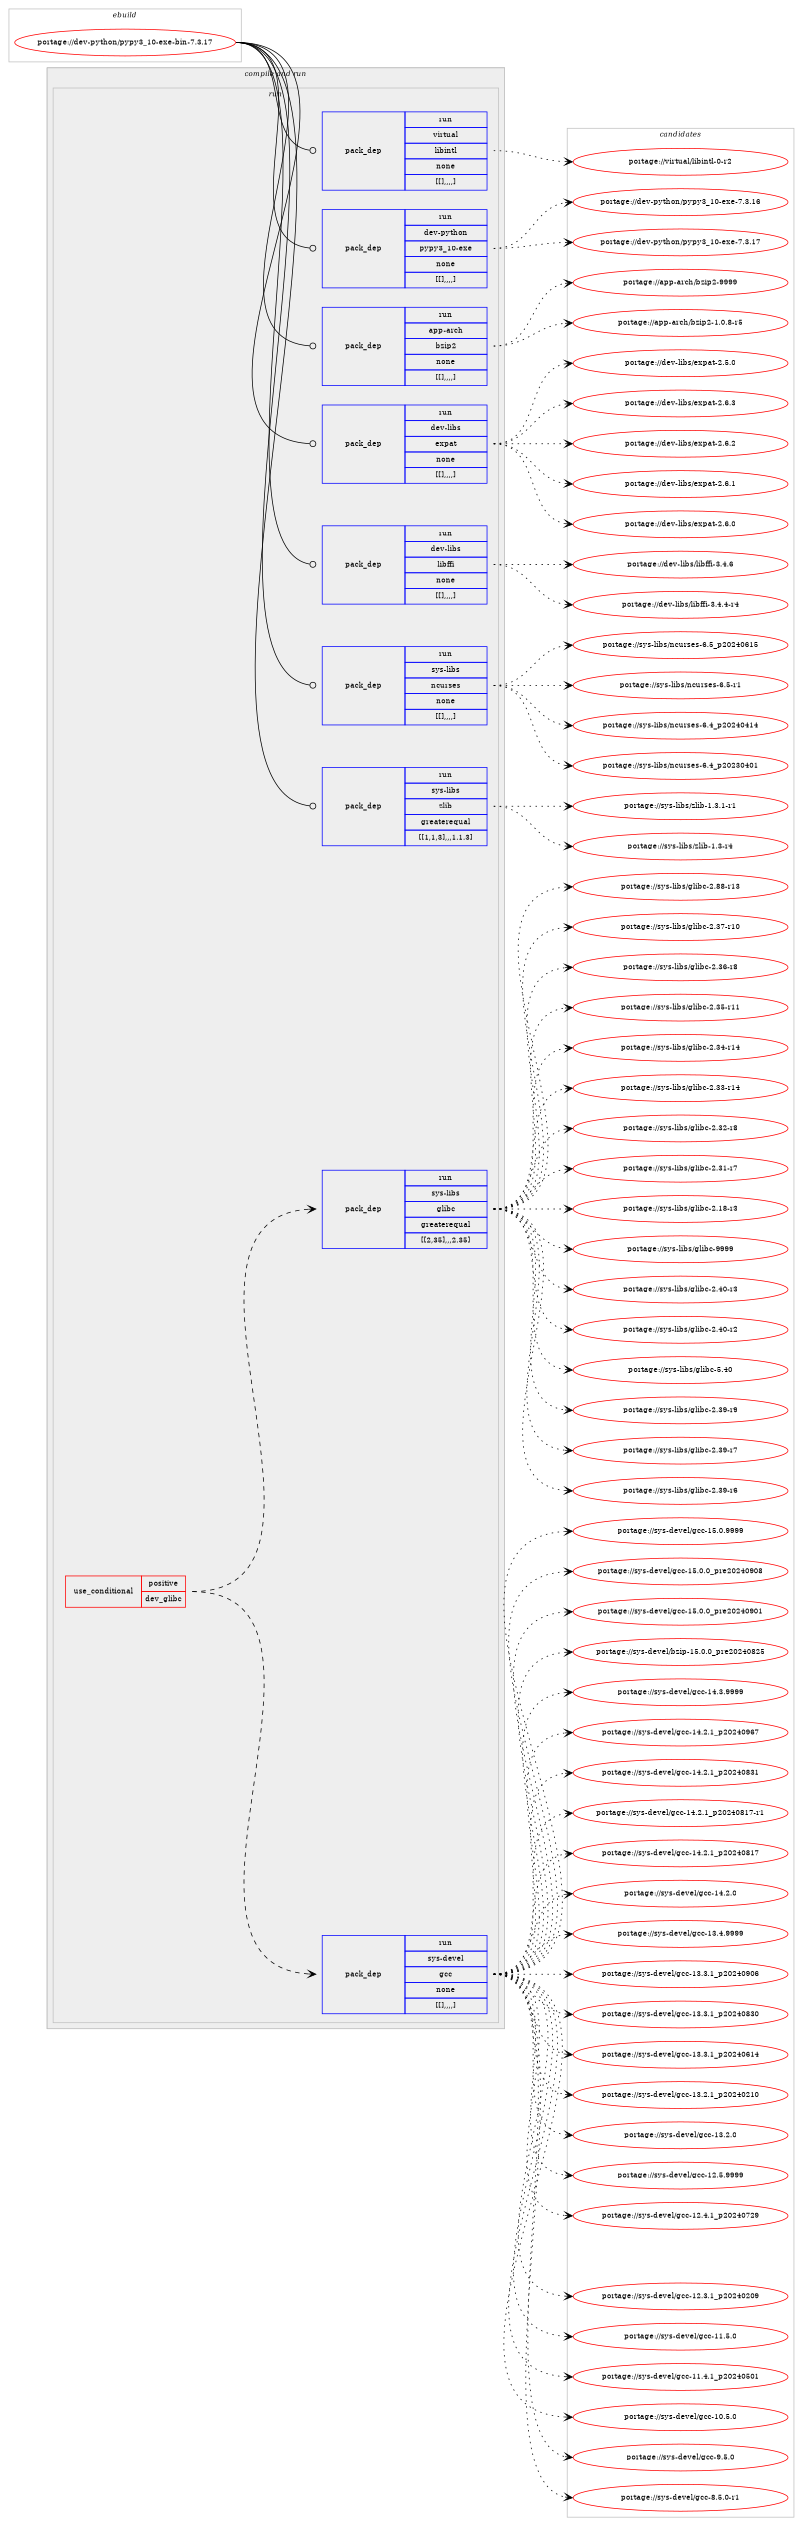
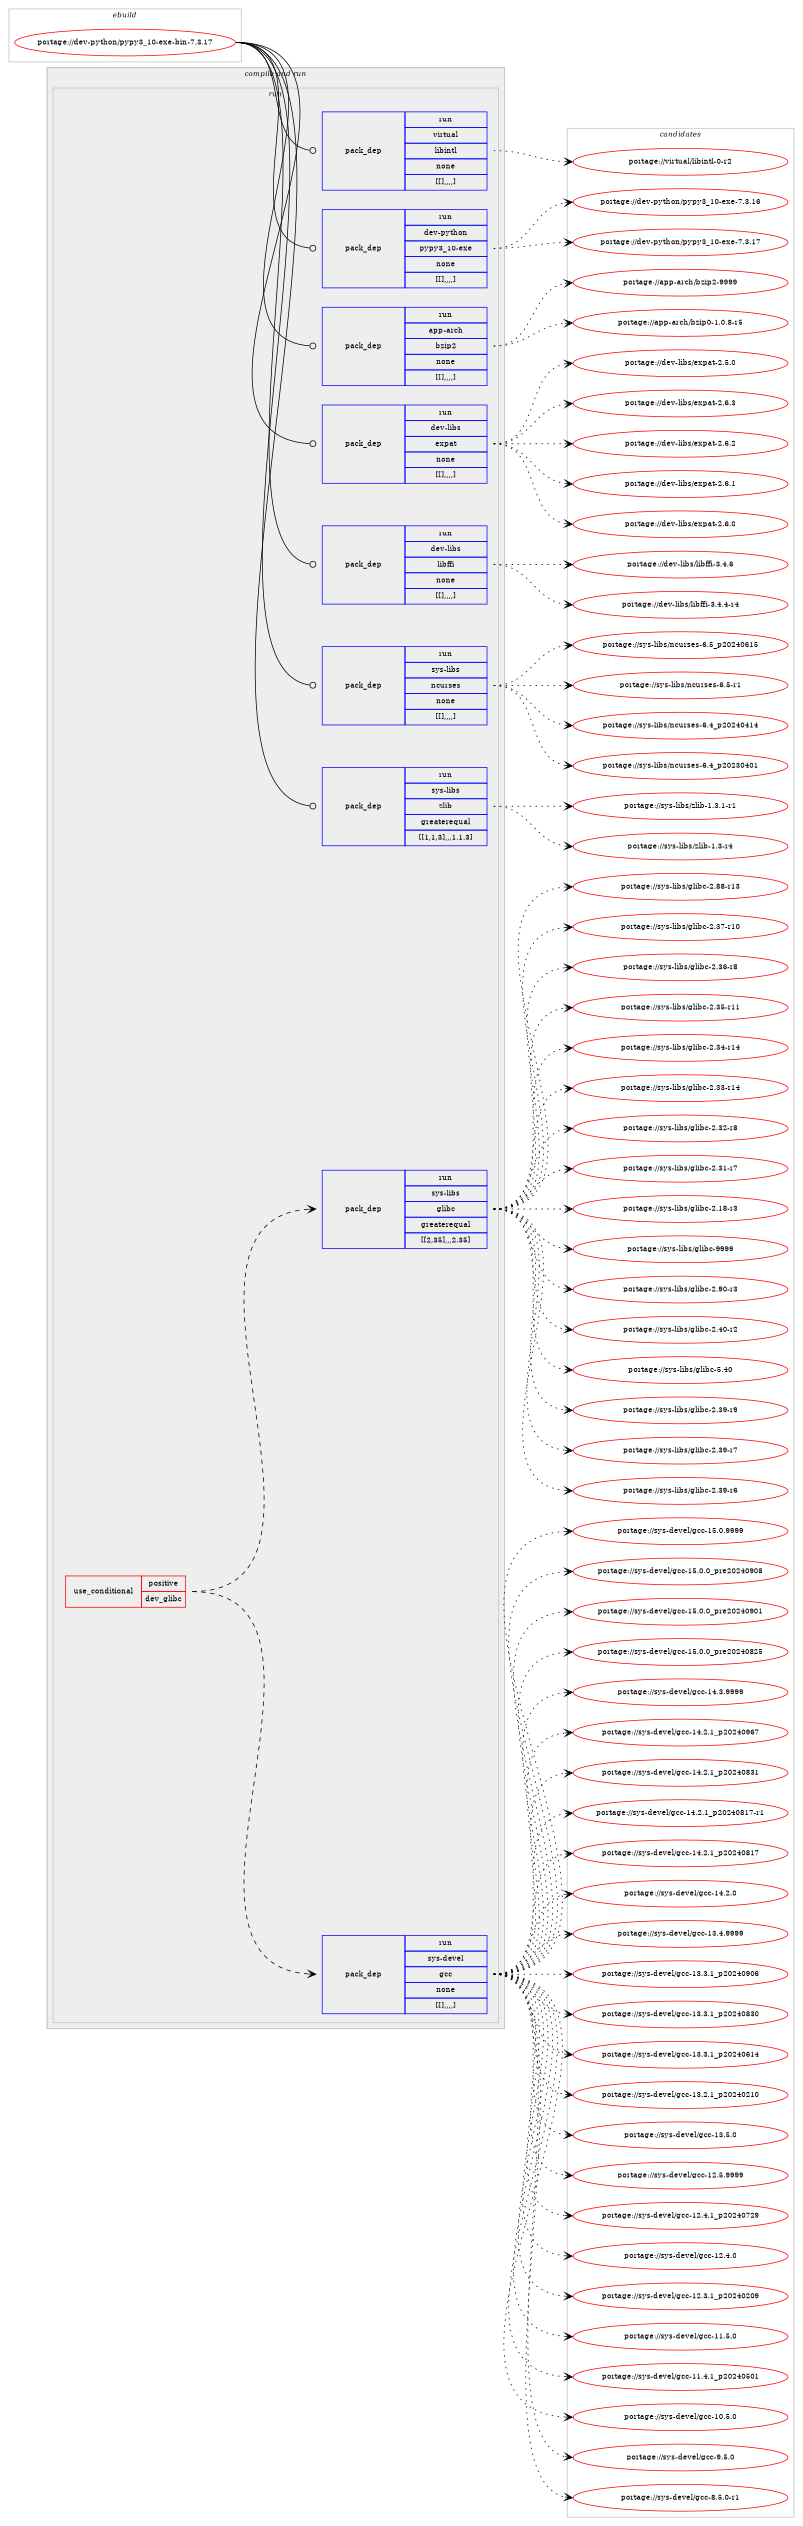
node "portage://app-arch/bzip2-1.0.8-r5": label "portage://app-arch/bzip2-1.0.8-r5" -> "portage://app-arch/bzip0-1.0.8-r5"
node "portage://sys-libs/glibc-2.40-r3": label "portage://sys-libs/glibc-2.40-r3" -> "portage://sys-libs/glibc-2.90-r3"
node "portage://sys-devel/bzip-15.0.0_pre20240825": label "portage://sys-devel/bzip-15.0.0_pre20240825" -> "portage://sys-devel/gcc-15.0.0_pre20240825"
node "portage://sys-devel/gcc-13.2.0": label "portage://sys-devel/gcc-13.2.0" -> "portage://sys-devel/gcc-13.5.0"
node "portage://sys-devel/gcc-12.4.0": added
